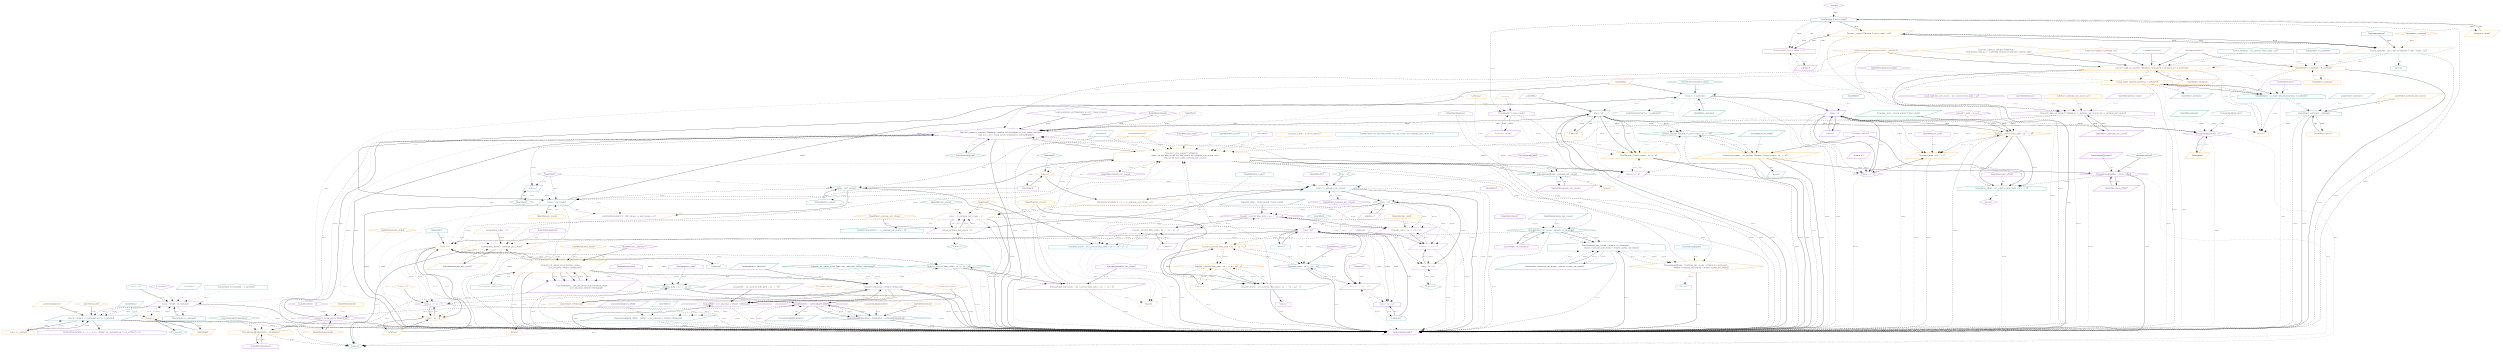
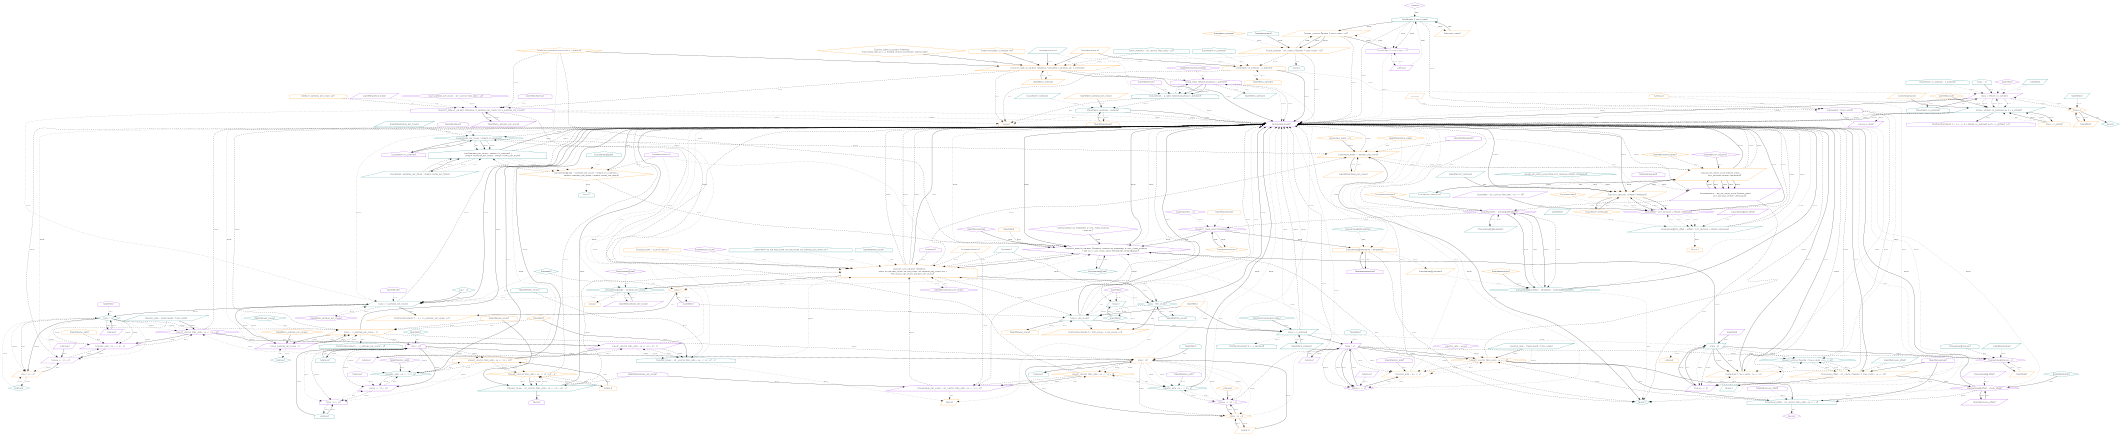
node "(Call,g_new0 (QtDemuxSample, n_samples))": color darkorange -> purple
edge "(Call,g_new0 (QtDemuxSample, n_samples))" -> "(Call,j >= n_samples)": label "AST: " -> "DDG: "
edge "(Literal,8)" -> "(Call,j * 8)": removed, label "AST:"
node "(Call,sample_index = 0)": shape parallelogram -> diamond
node "(Call,QT_UINT32 (stsc_data + 16 + i * 12 + 4))": color teal -> darkorange
edge "(Call,samples_per_chunk * stream->n_channels)" -> "(MethodReturn,RET)": reversed
edge "(Call,samples[j].timestamp = timestamp)" -> "(Call,timestamp - samples[j].timestamp)": now "(Call,samples[j].timestamp = timestamp)" -> "(Call,samples[j].duration)"
